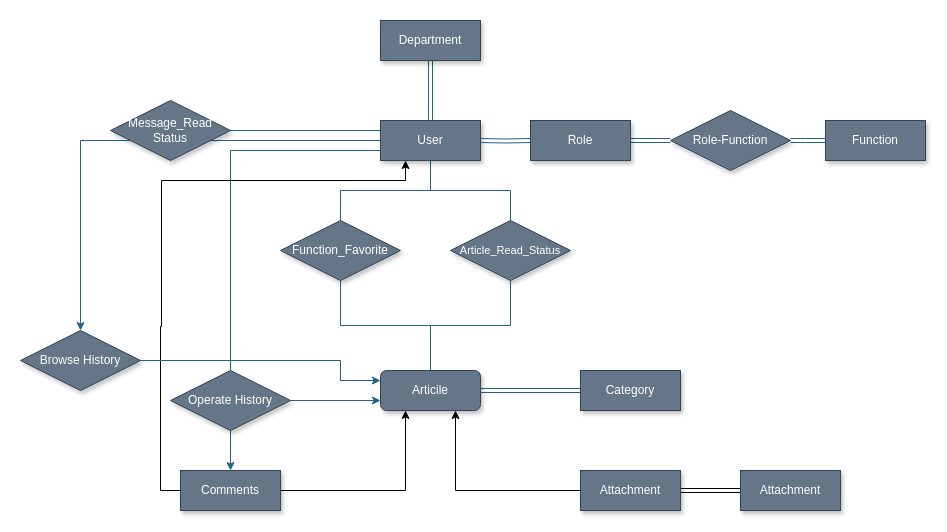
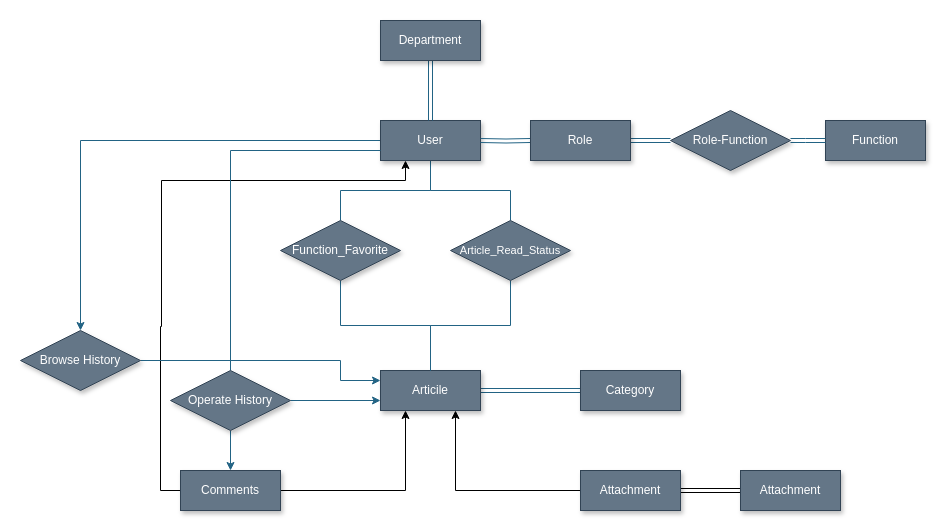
node "Message_Read Status": removed
edge "Message_Read Status" -- "User": removed
node "Articile": shape rounded rectangle -> rectangle
